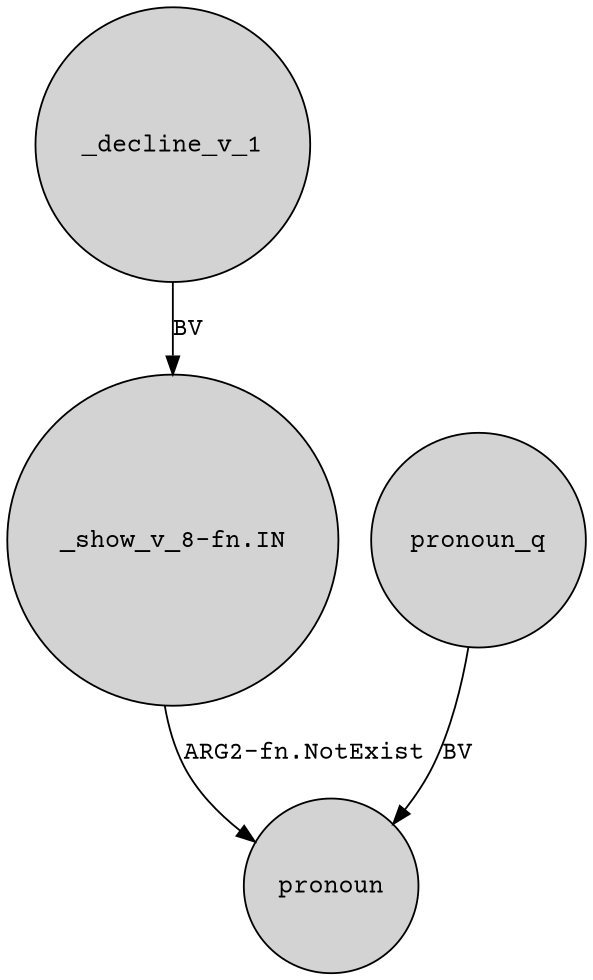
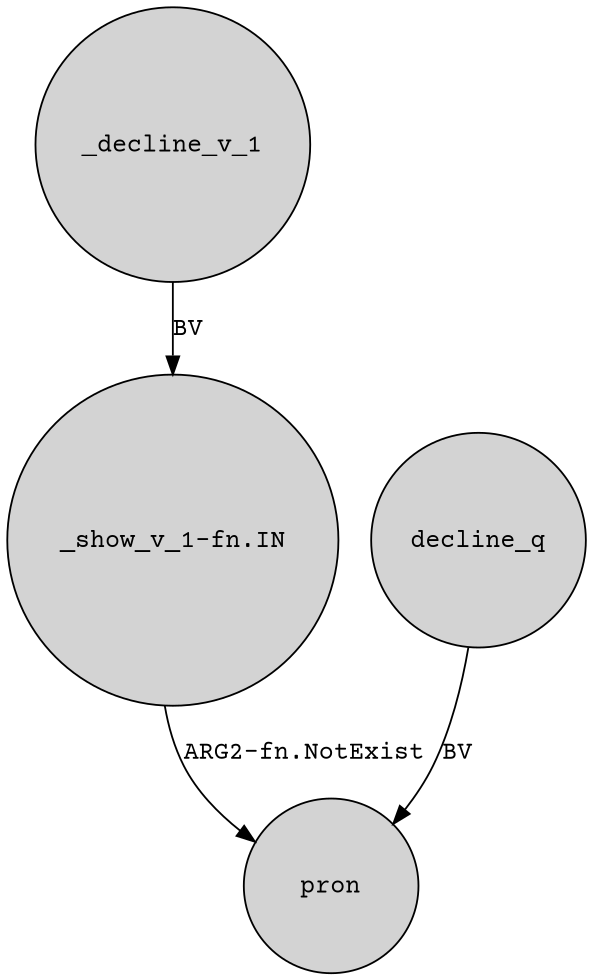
node "_show_v_8-fn.IN": label "_show_v_8-fn.IN" -> "_show_v_1-fn.IN"
node "pronoun_q": label "pronoun_q" -> "decline_q"
node "pronoun": label "pronoun" -> "pron"
